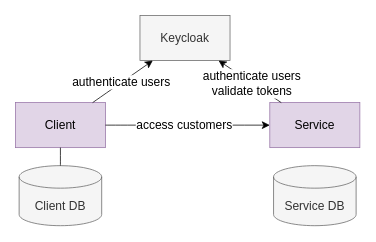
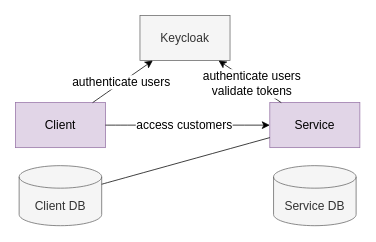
edge "Client" -- "Client DB": now "Service" -- "Client DB"
